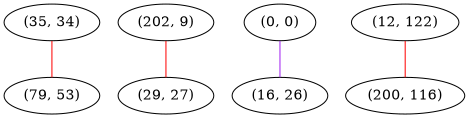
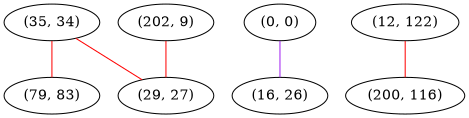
edge "(35, 34)" -- "(29, 27)": added
node "(79, 53)": label "(79, 53)" -> "(79, 83)"
